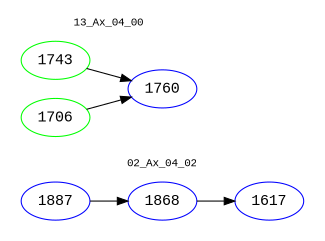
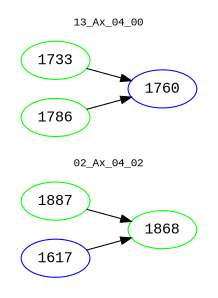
node "1743": label "1743" -> "1733"
node "1706": label "1706" -> "1786"
node "1887": color blue -> green
node "1868": color blue -> green
edge "1868" -> "1617": reversed
